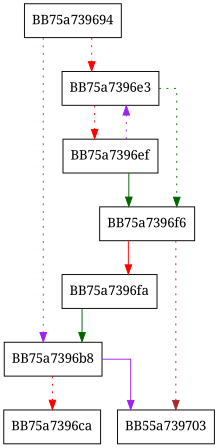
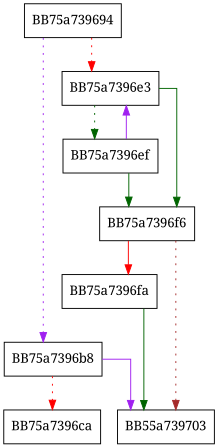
edge "BB75a7396e3" -> "BB75a7396ef": color red -> darkgreen
edge "BB75a7396ef" -> "BB75a7396e3": style dotted -> solid
edge "BB75a7396e3" -> "BB75a7396f6": style dotted -> solid
edge "BB75a7396fa" -> "BB75a7396b8": now "BB75a7396fa" -> "BB55a739703"
